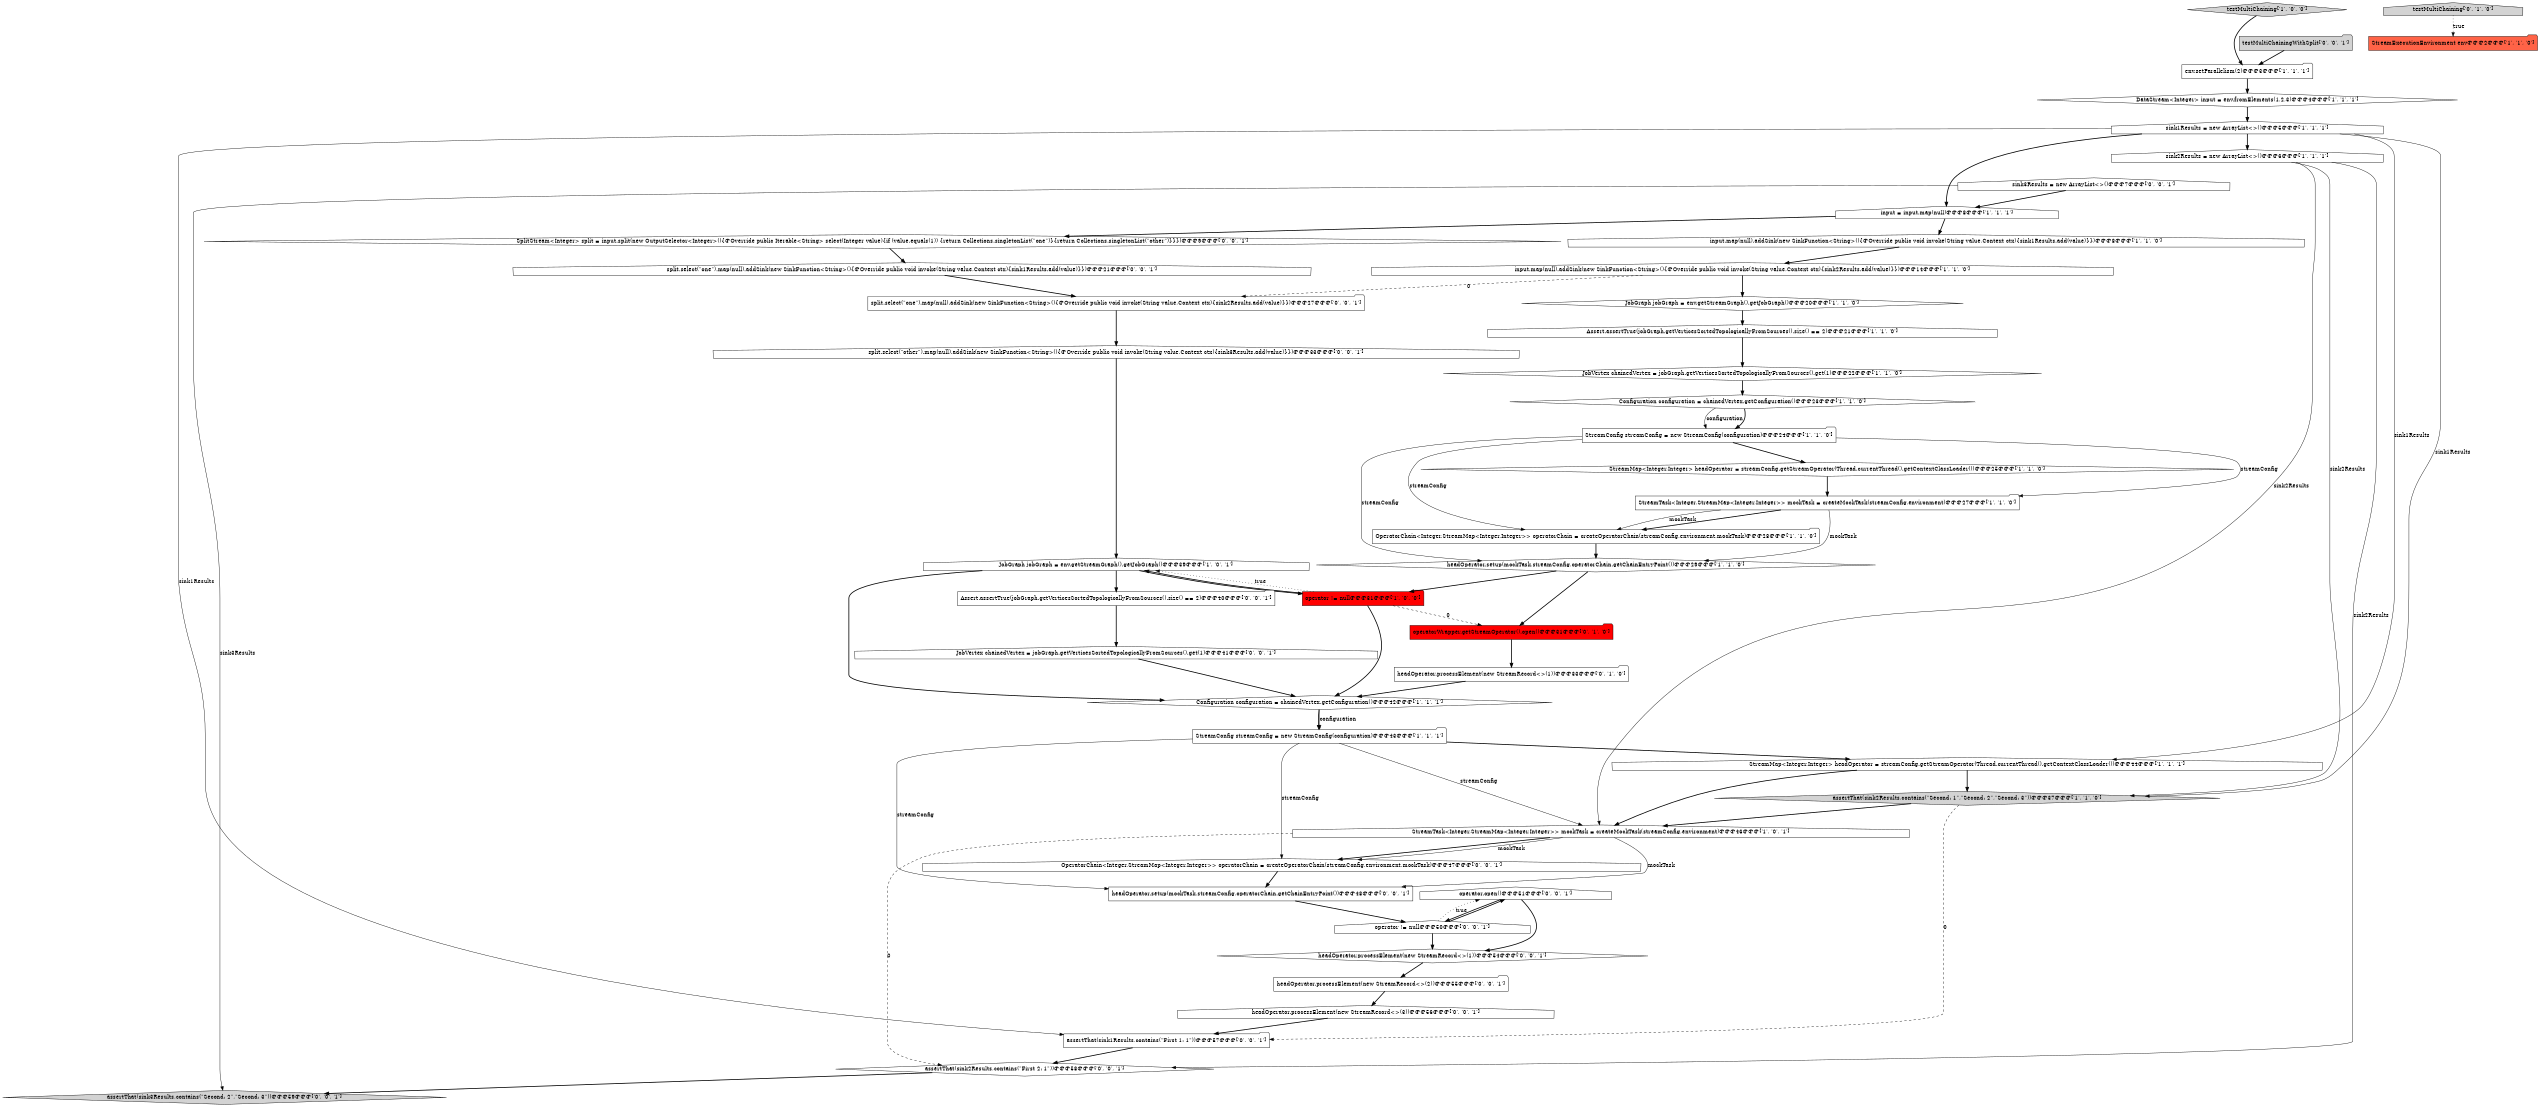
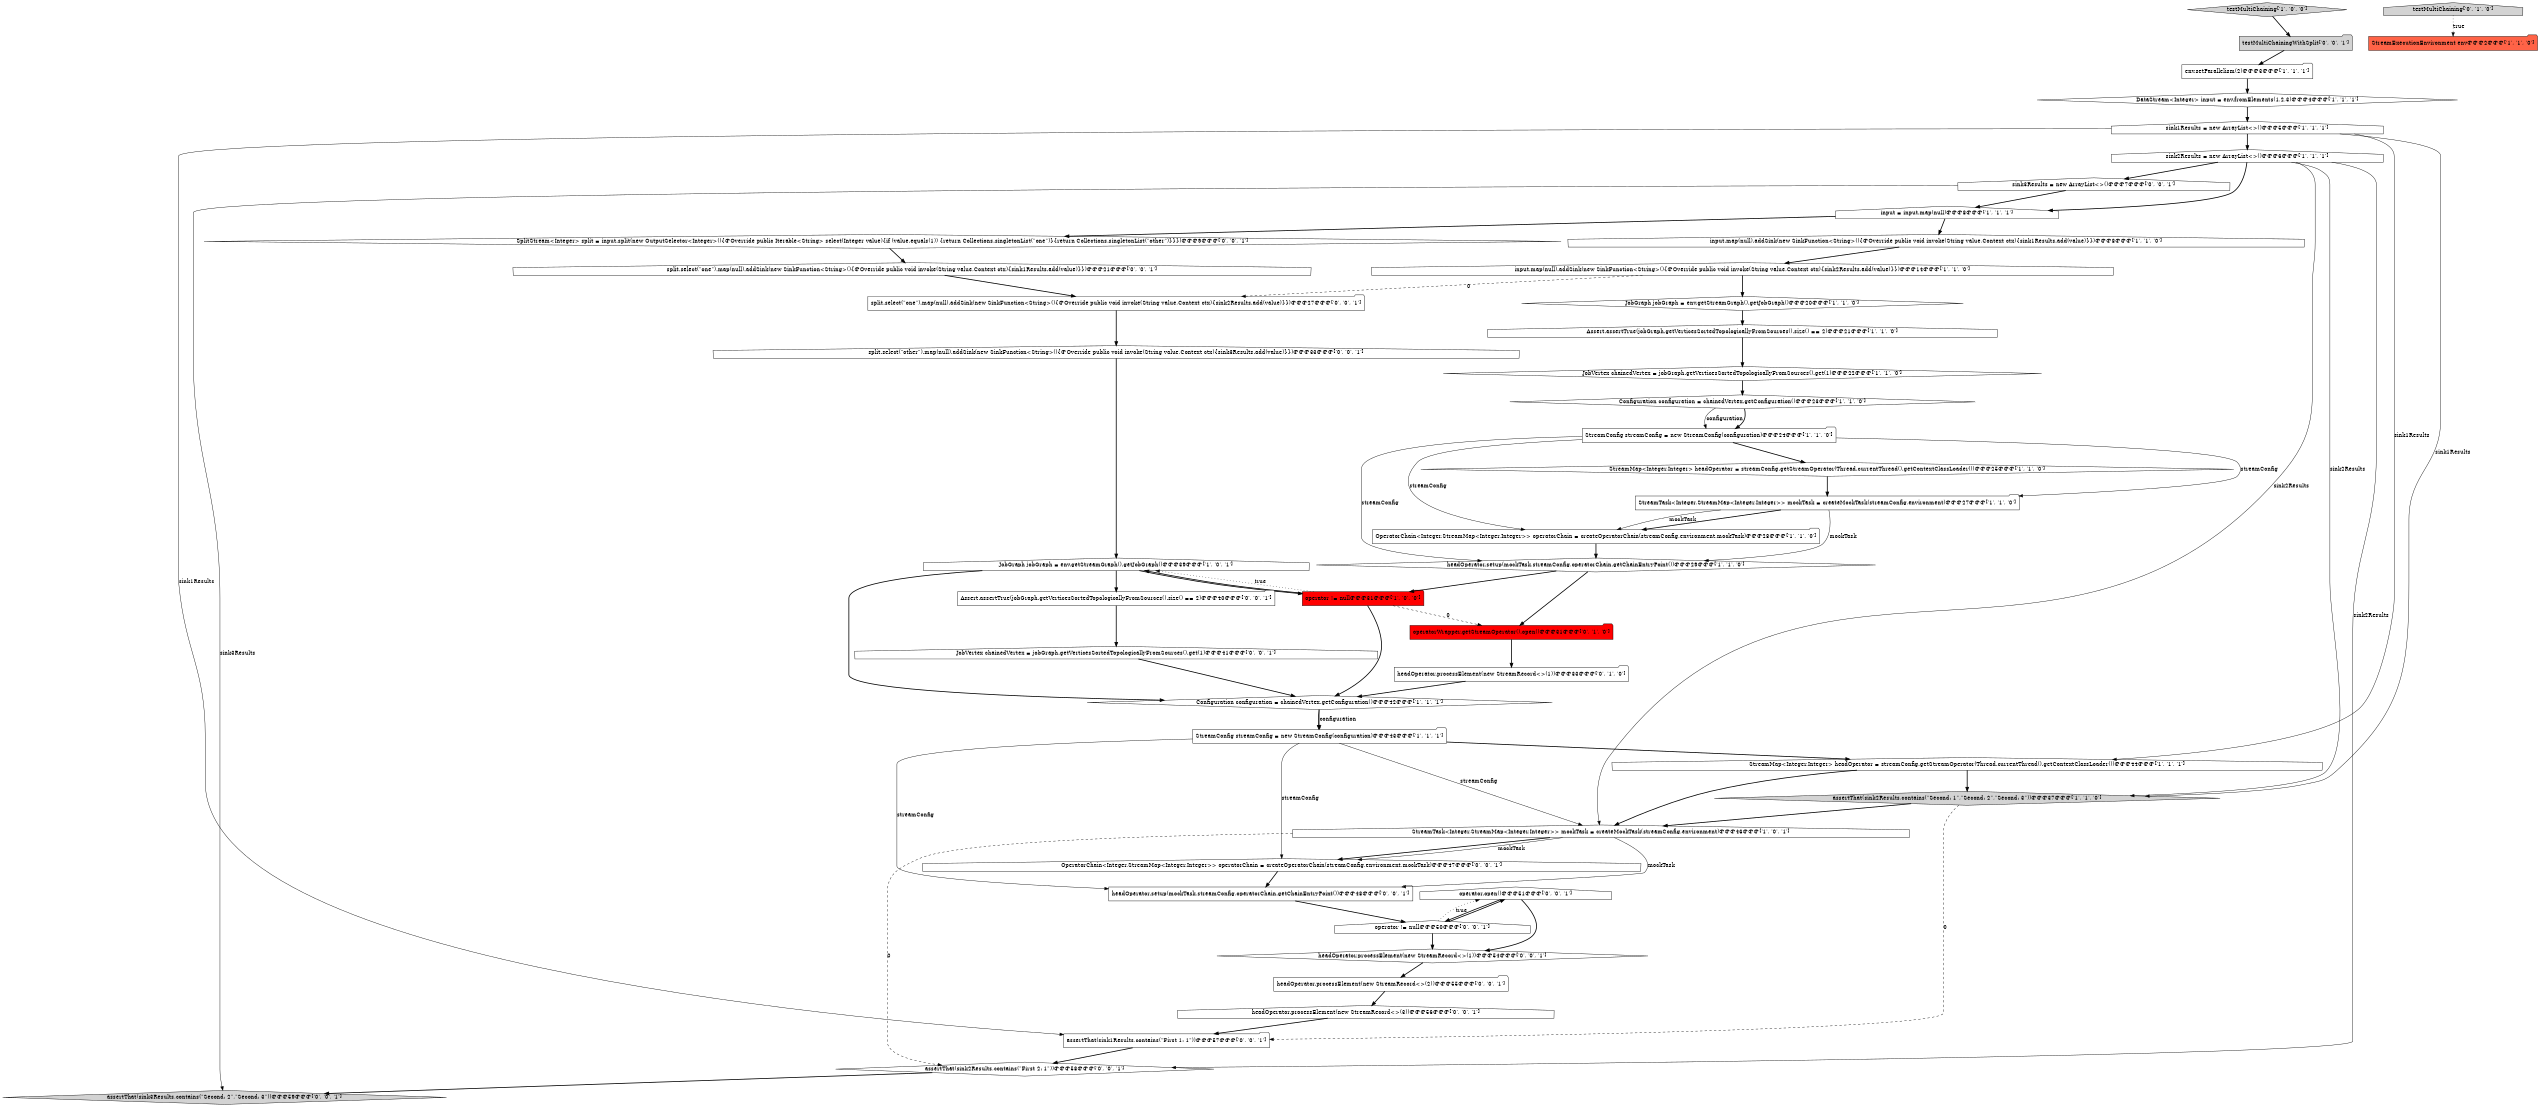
edge "testMultiChaining['1', '0', '0']" -> "env.setParallelism(2)@@@3@@@['1', '1', '1']": now "testMultiChaining['1', '0', '0']" -> "testMultiChainingWithSplit['0', '0', '1']"
edge "sink1Results = new ArrayList<>()@@@5@@@['1', '1', '1']" -> "input = input.map(null)@@@8@@@['1', '1', '1']": now "sink2Results = new ArrayList<>()@@@6@@@['1', '1', '1']" -> "input = input.map(null)@@@8@@@['1', '1', '1']"
edge "sink2Results = new ArrayList<>()@@@6@@@['1', '1', '1']" -> "sink3Results = new ArrayList<>()@@@7@@@['0', '0', '1']": added
